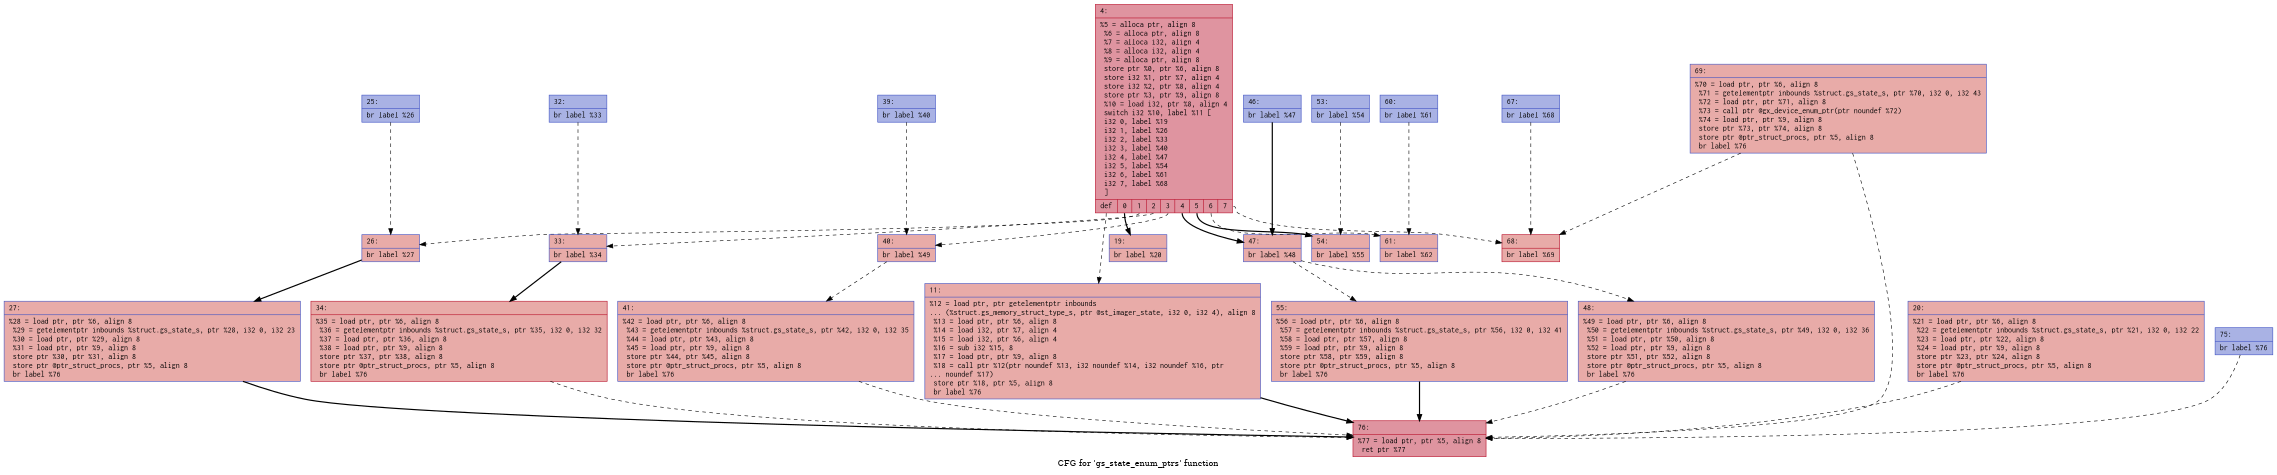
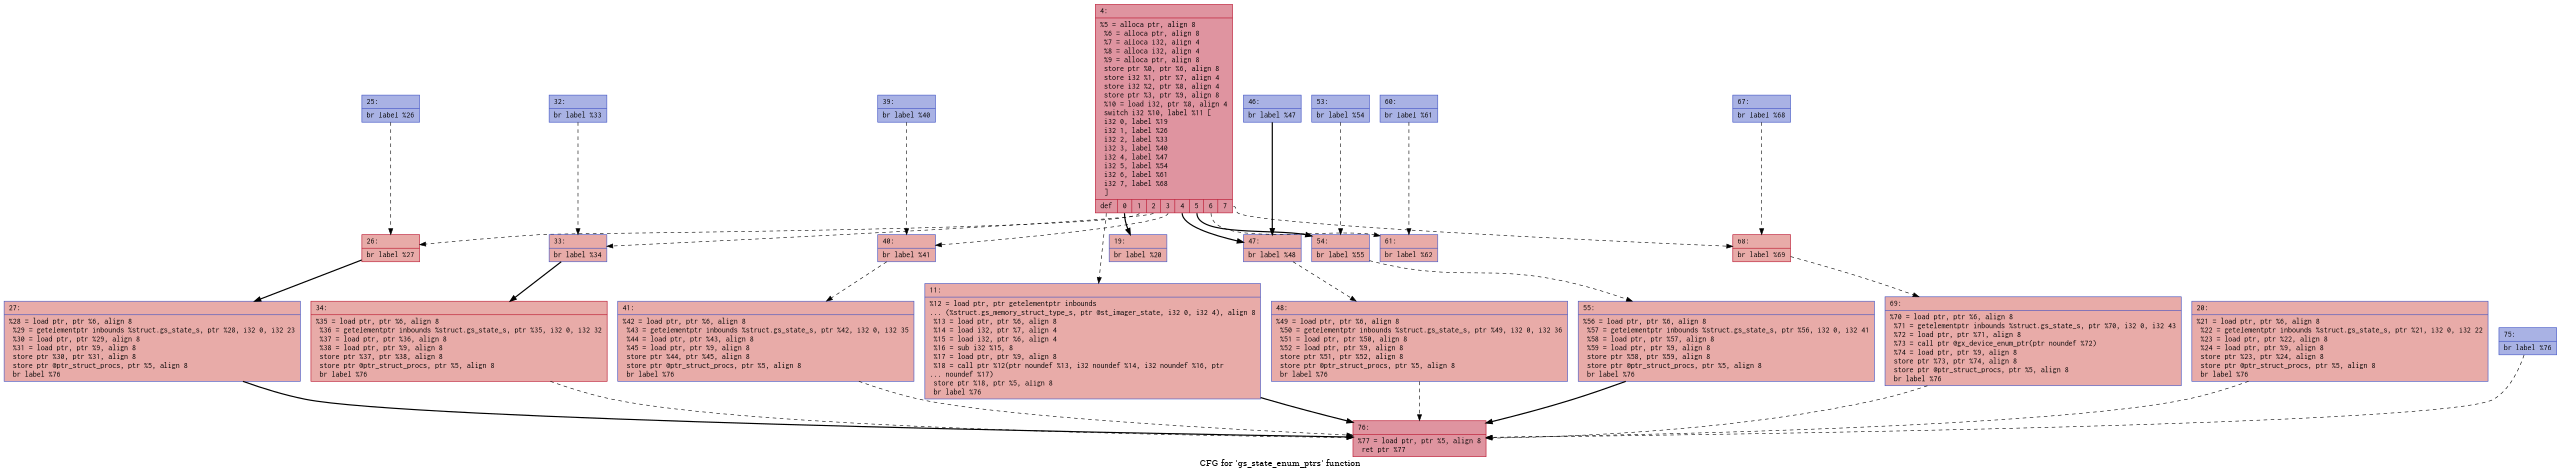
edge "69:" -> "68:": reversed
node "26:": color #3d50c3ff -> #b70d28ff
node "40:": text "br label %49" -> "br label %41"
edge "47:" -> "55:": now "54:" -> "55:"
